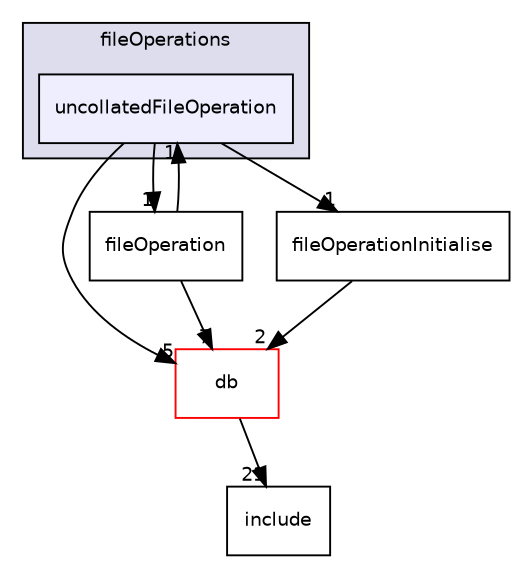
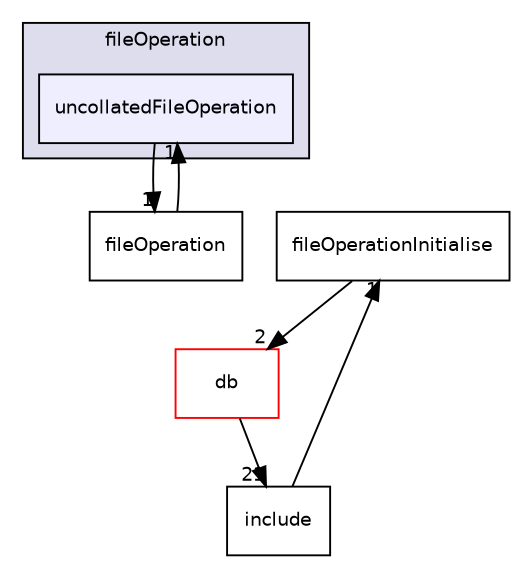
cluster "fileOperations": label "fileOperations" -> "fileOperation"
edge "uncollatedFileOperation" -> "fileOperationInitialise": now "include" -> "fileOperationInitialise"
edge "uncollatedFileOperation" -> "db": removed
edge "fileOperation" -> "db": removed
